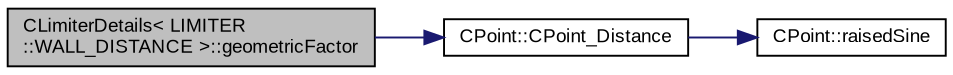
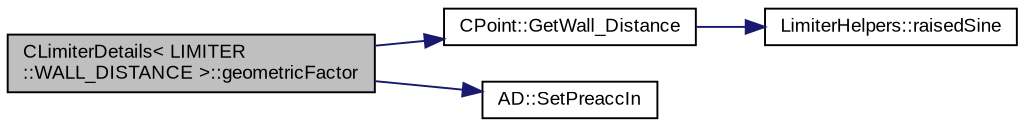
node "CPoint::CPoint_Distance": label "CPoint::CPoint_Distance" -> "CPoint::GetWall_Distance"
node "CPoint::raisedSine": label "CPoint::raisedSine" -> "LimiterHelpers::raisedSine"
node "AD::SetPreaccIn": added
